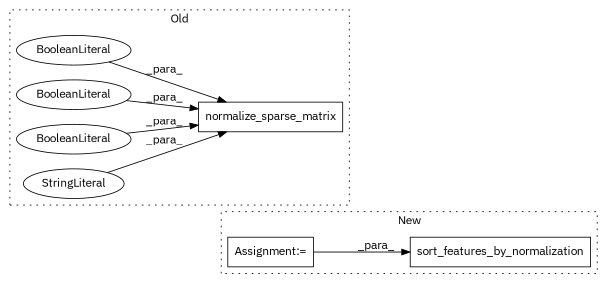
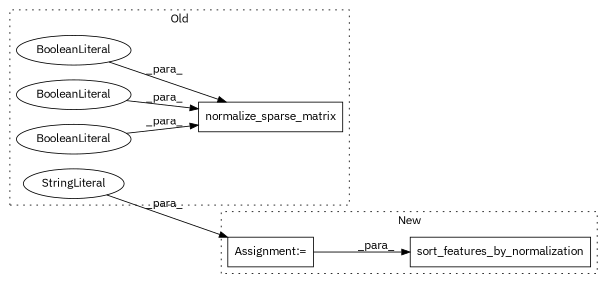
edge "StringLiteral" -> "normalize_sparse_matrix": now "StringLiteral" -> "Assignment:="
